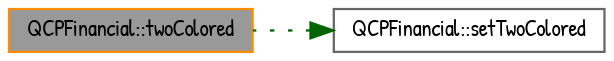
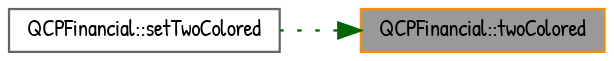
edge "QCPFinancial::twoColored" -> "QCPFinancial::setTwoColored": reversed
